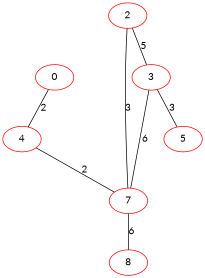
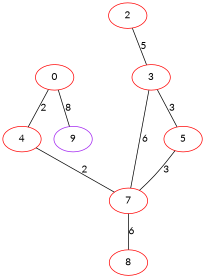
edge "2" -- "7": now "5" -- "7"
node "9": added
